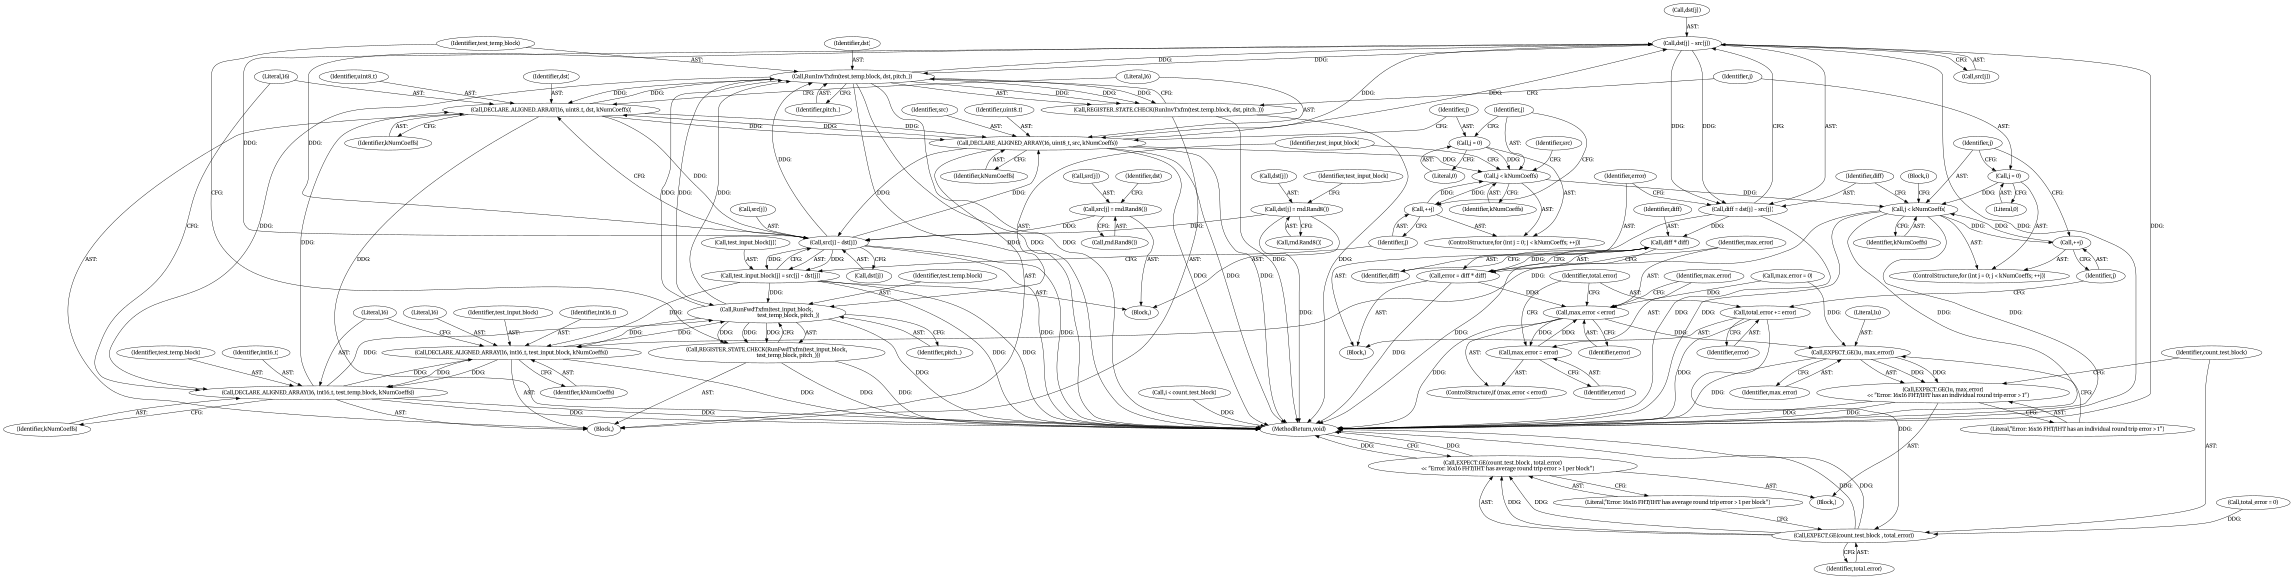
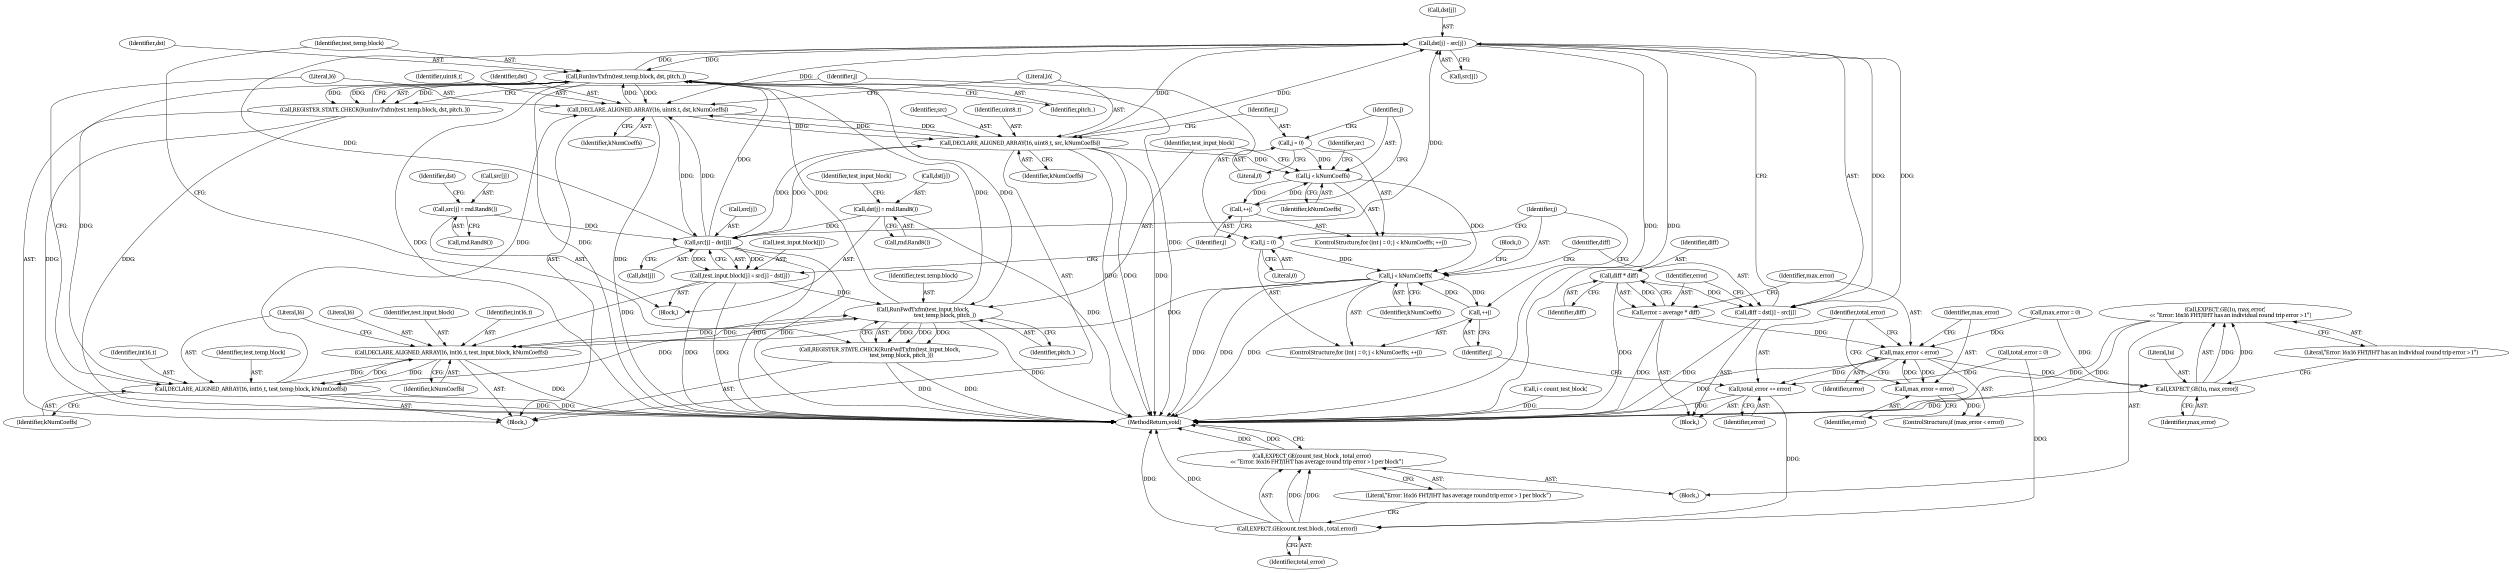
edge "(Call,dst[j] - src[j])" -> "(Call,DECLARE_ALIGNED_ARRAY(16, uint8_t, dst, kNumCoeffs))": added, label "DDG:"
edge "(Call,src[j] - dst[j])" -> "(Call,DECLARE_ALIGNED_ARRAY(16, uint8_t, dst, kNumCoeffs))": label "CFG: " -> "DDG: "
edge "(Call,diff = dst[j] - src[j])" -> "(Call,diff * diff)": reversed
node "(Call,error = diff * diff)": label "(Call,error = diff * diff)" -> "(Call,error = average * diff)"
node "(Identifier,count_test_block)": removed
edge "(Call,max_error < error)" -> "(Call,total_error += error)": added, label "DDG:"
edge "(Call,max_error = error)" -> "(ControlStructure,if (max_error < error))": label "AST: " -> "DDG: "
edge "(Call,total_error = 0)" -> "(Call,total_error += error)": added, label "DDG:"
